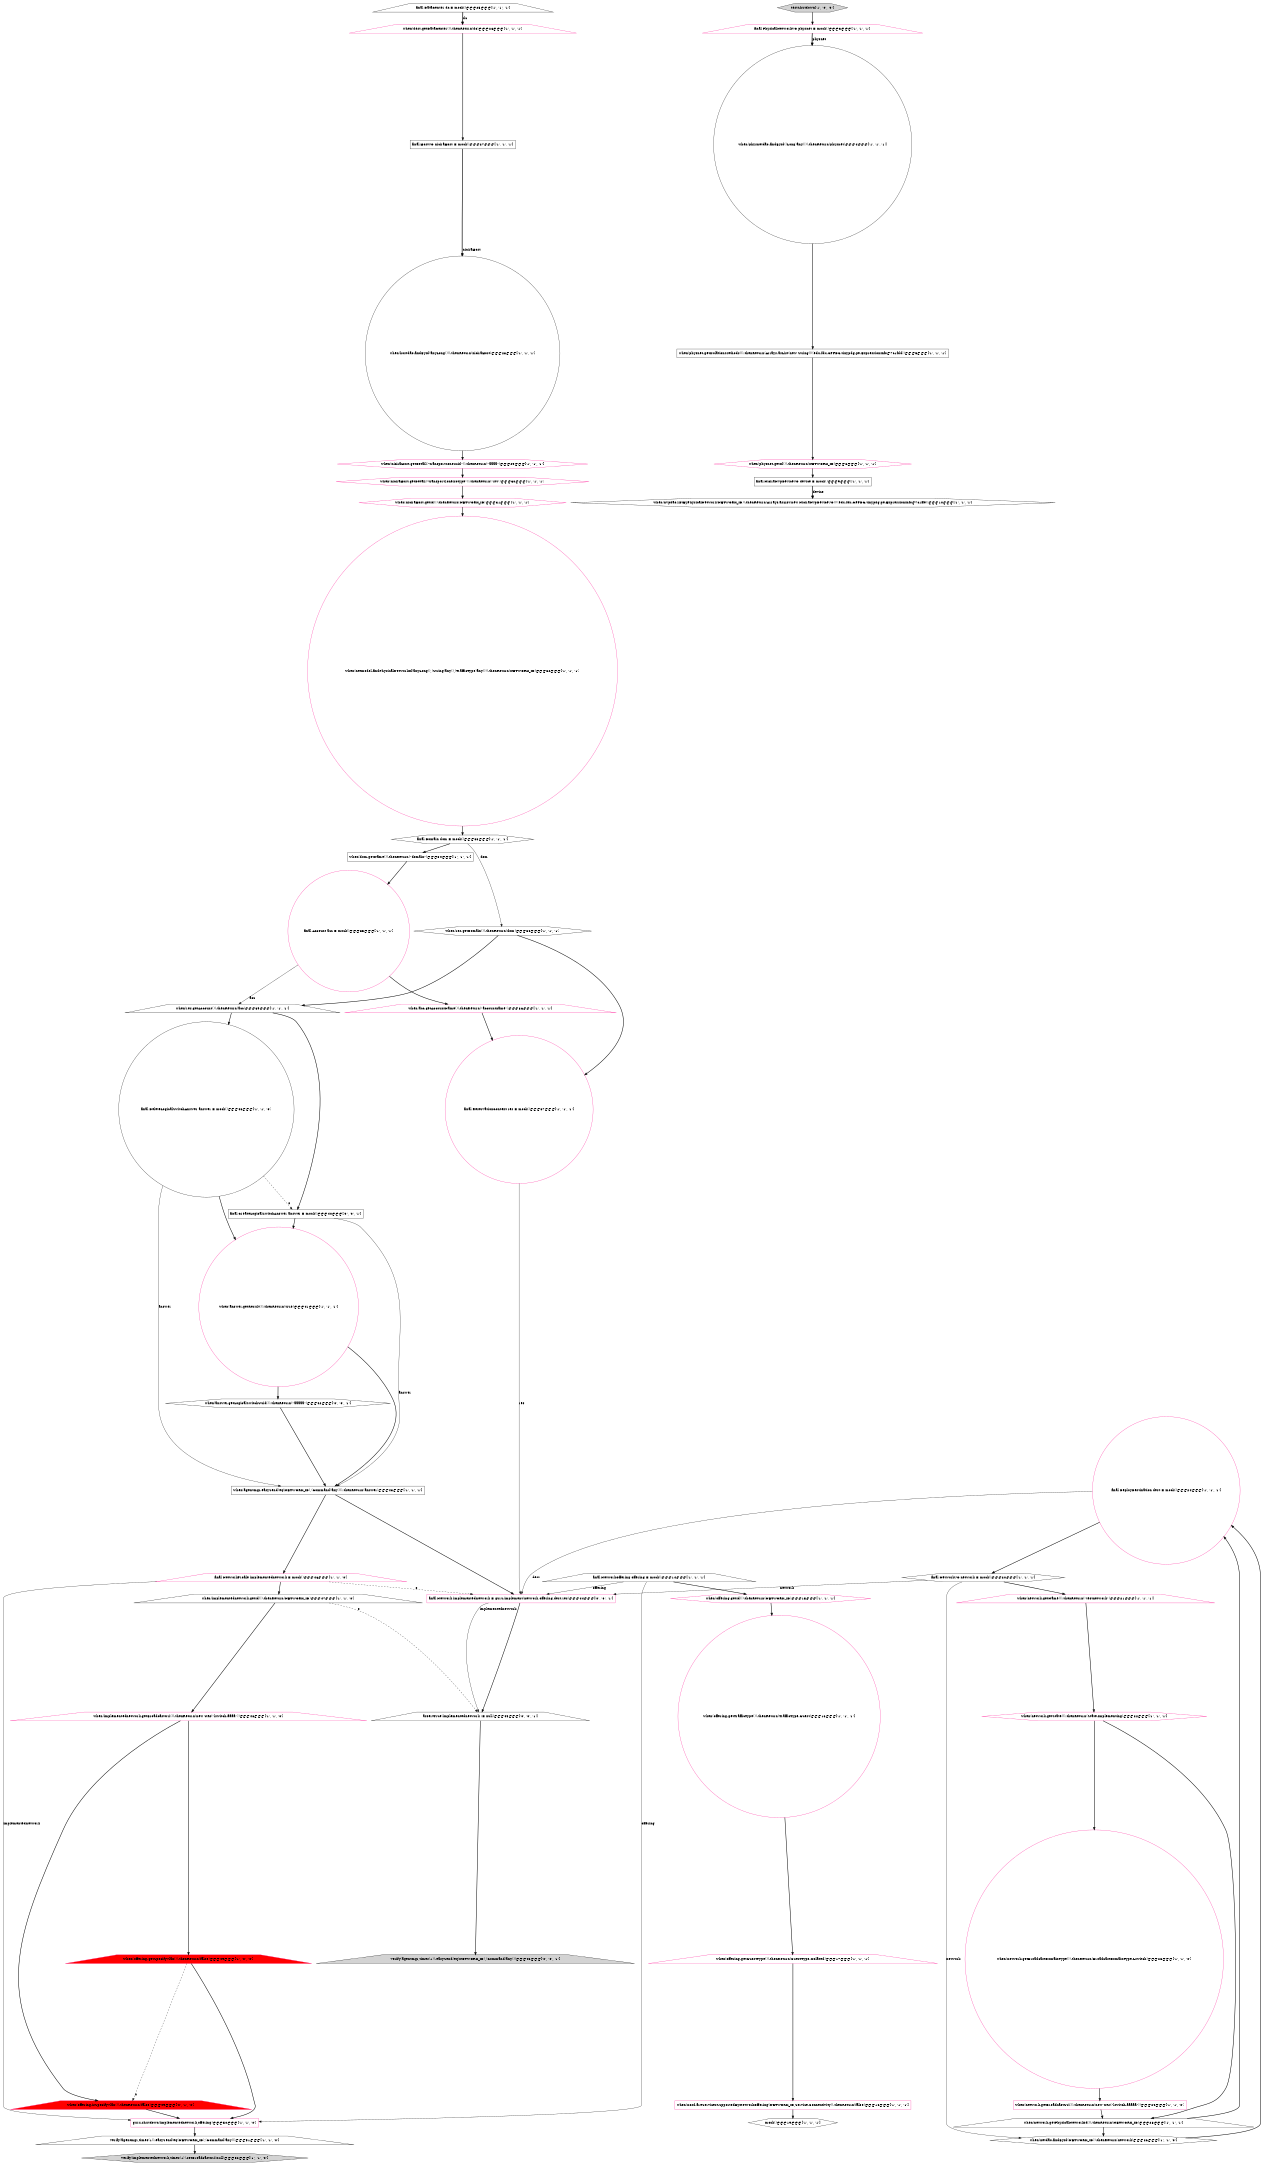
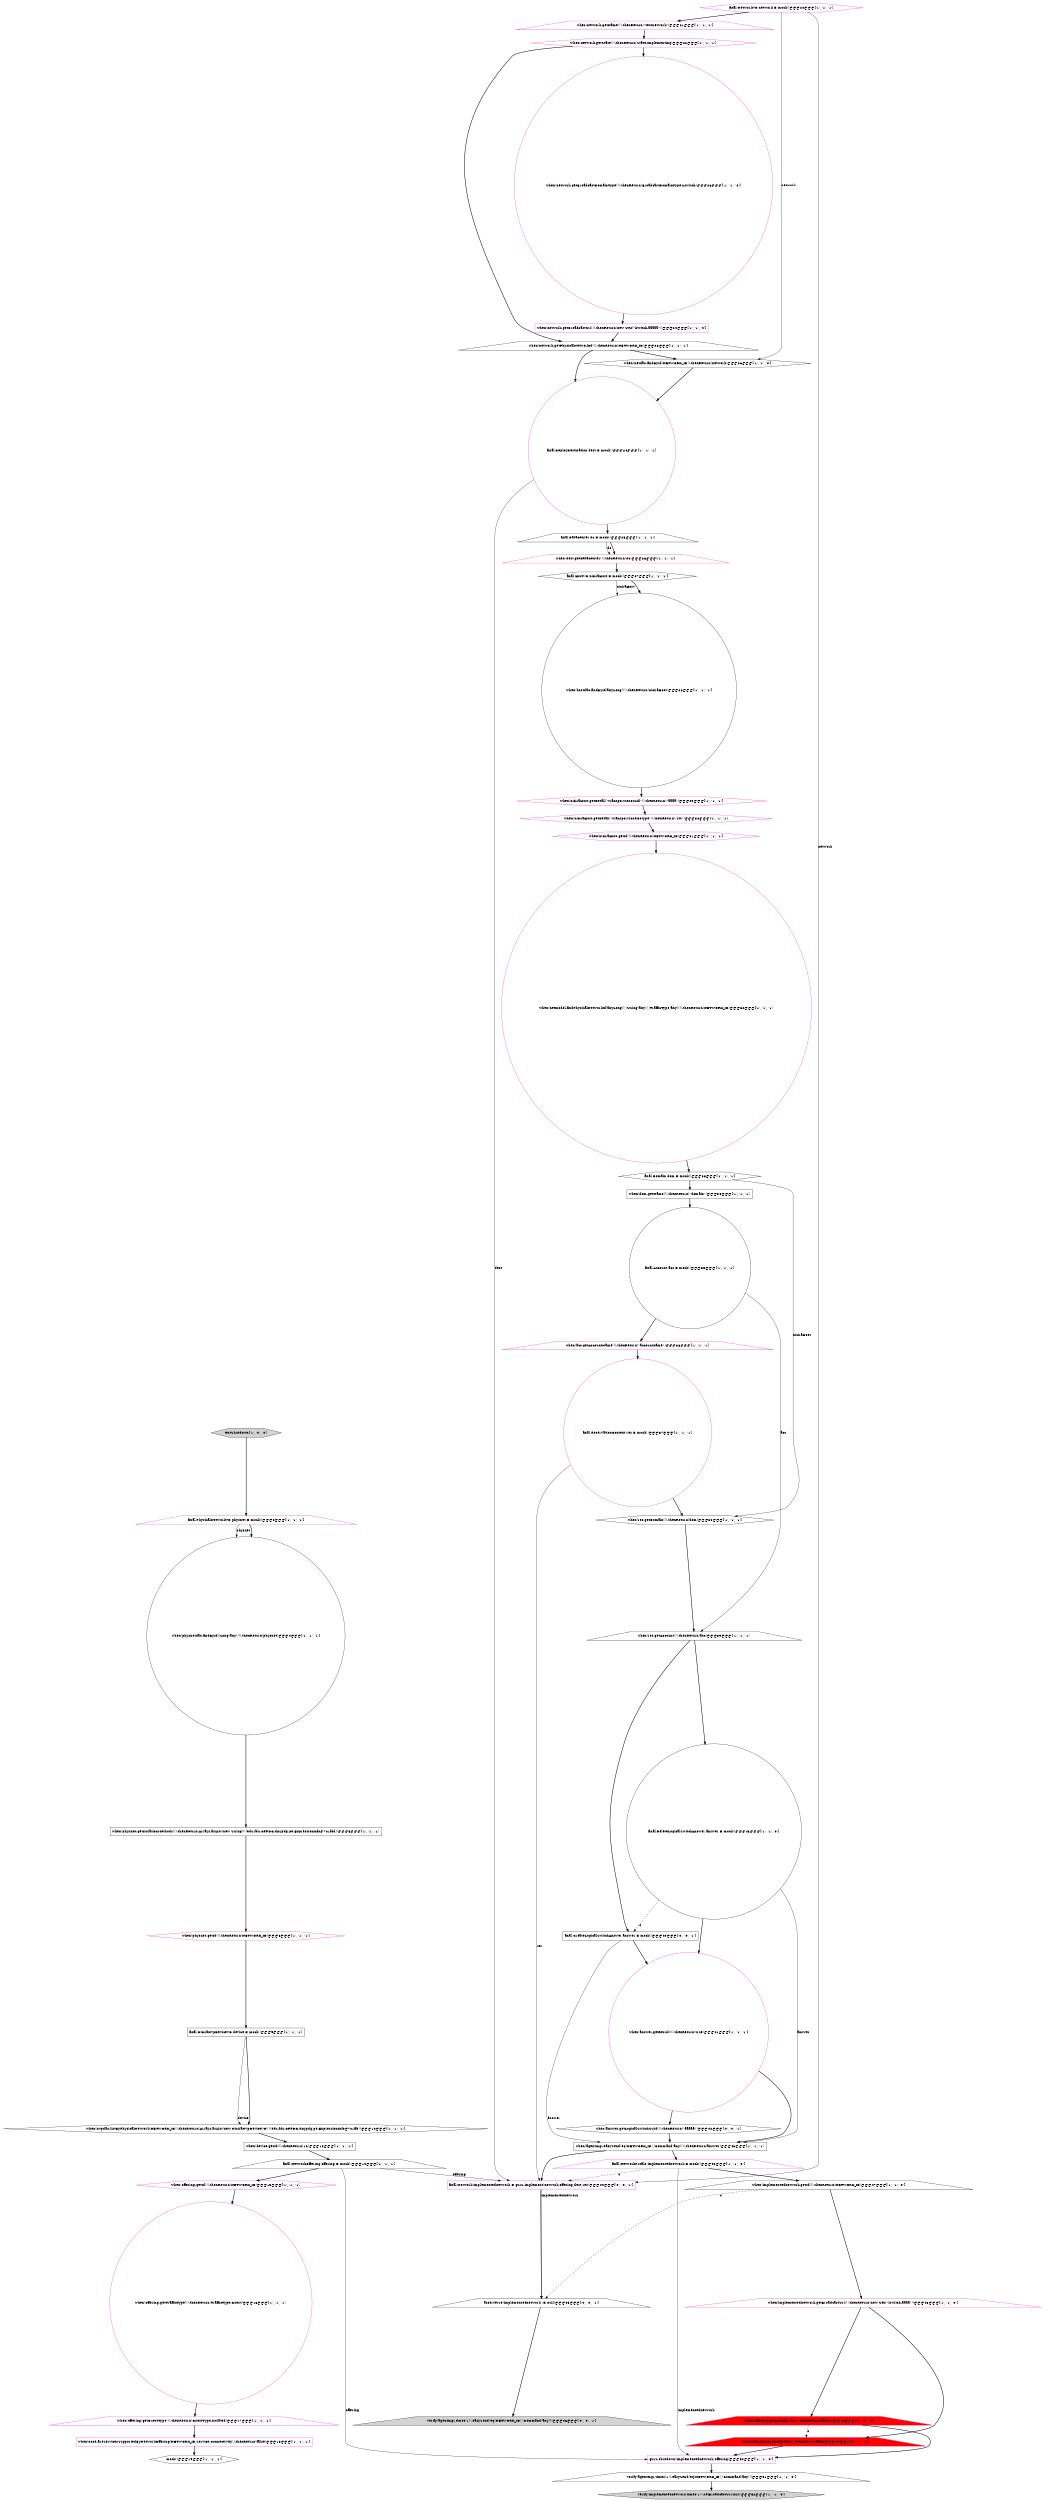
node "final HostVO niciraHost = mock()@@@27@@@['1', '1', '1']": shape box -> hexagon
edge "final Domain dom = mock()@@@33@@@['1', '1', '1']" -> "when(res.getDomain()).thenReturn(dom)@@@38@@@['1', '1', '1']": label "dom" -> "niciraHost"
node "final Account acc = mock()@@@35@@@['1', '1', '1']": color deeppink -> black
edge "when(res.getDomain()).thenReturn(dom)@@@38@@@['1', '1', '1']" -> "final ReservationContext res = mock()@@@37@@@['1', '1', '1']": reversed
edge "final DeployDestination dest = mock()@@@24@@@['1', '1', '1']" -> "final NetworkVO network = mock()@@@20@@@['1', '1', '1']": now "final DeployDestination dest = mock()@@@24@@@['1', '1', '1']" -> "final DataCenter dc = mock()@@@25@@@['1', '1', '1']"
node "final NetworkVO network = mock()@@@20@@@['1', '1', '1']": color black -> deeppink
node "when(device.getId()).thenReturn(1L)@@@13@@@['1', '1', '1']": added
